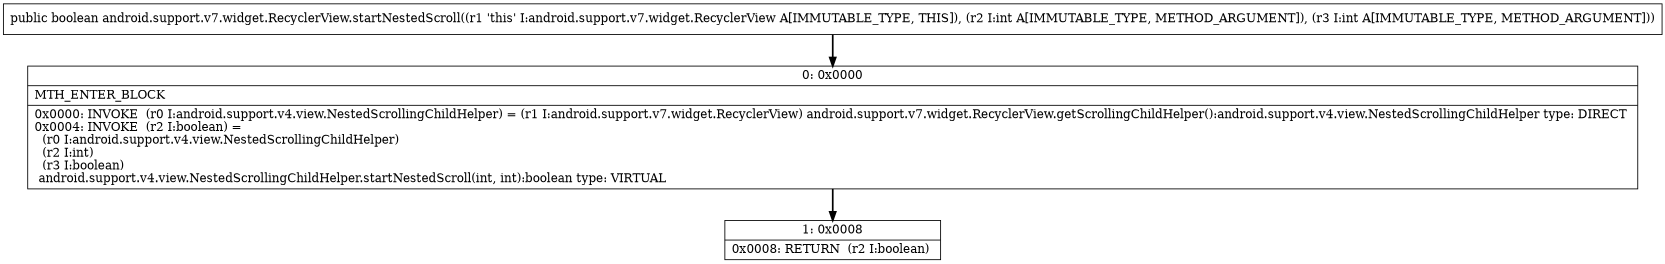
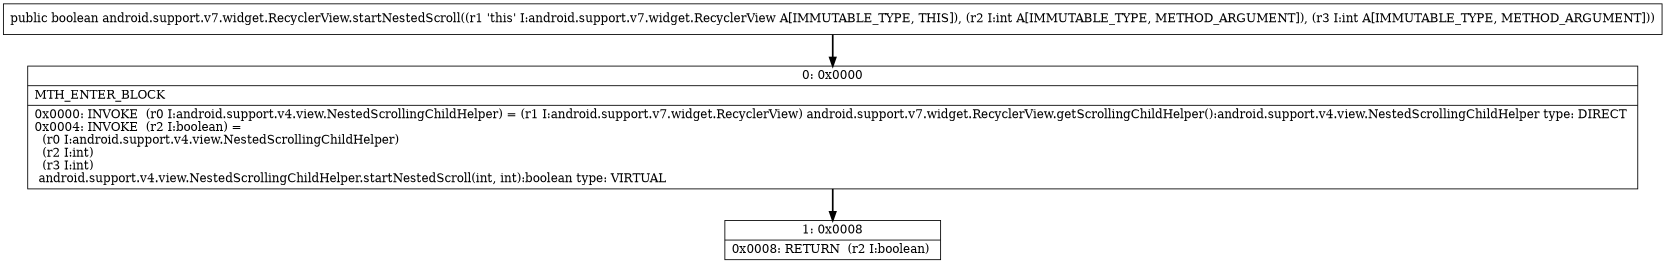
node "0: 0x0000": text "(r3 I:boolean)" -> "(r3 I:int)"
